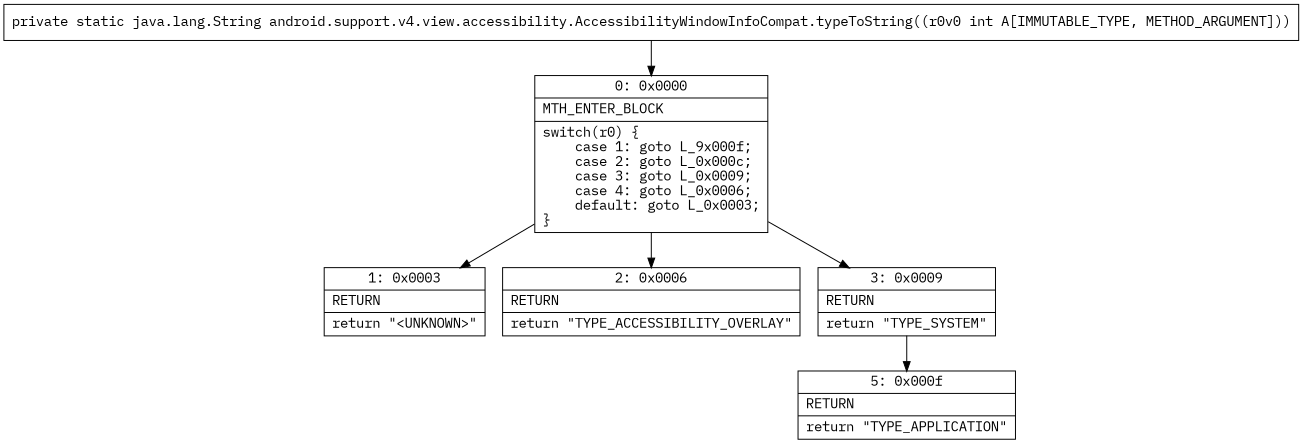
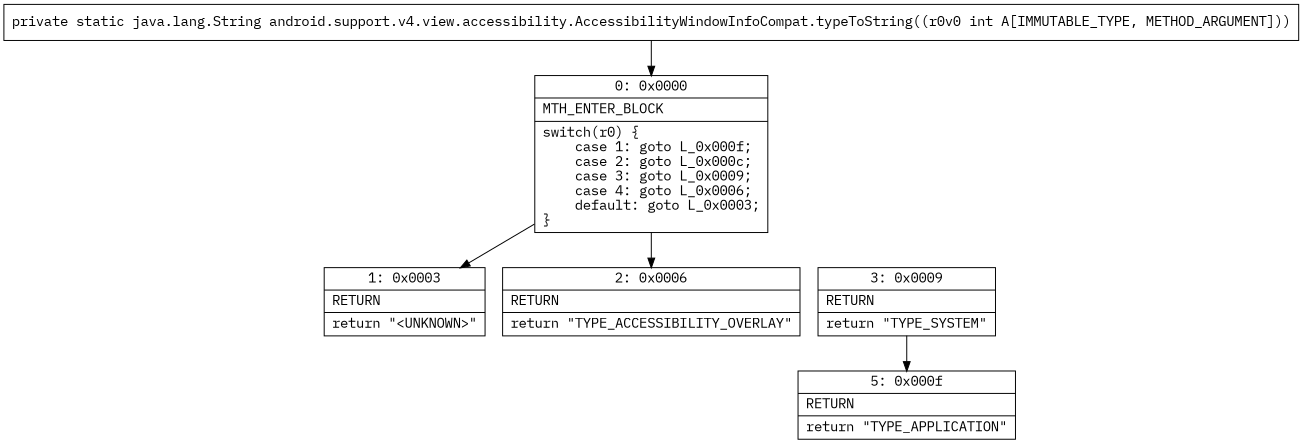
node "0: 0x0000": text "case 1: goto L_9x000f;" -> "case 1: goto L_0x000f;"
edge "0: 0x0000" -> "3: 0x0009": removed
